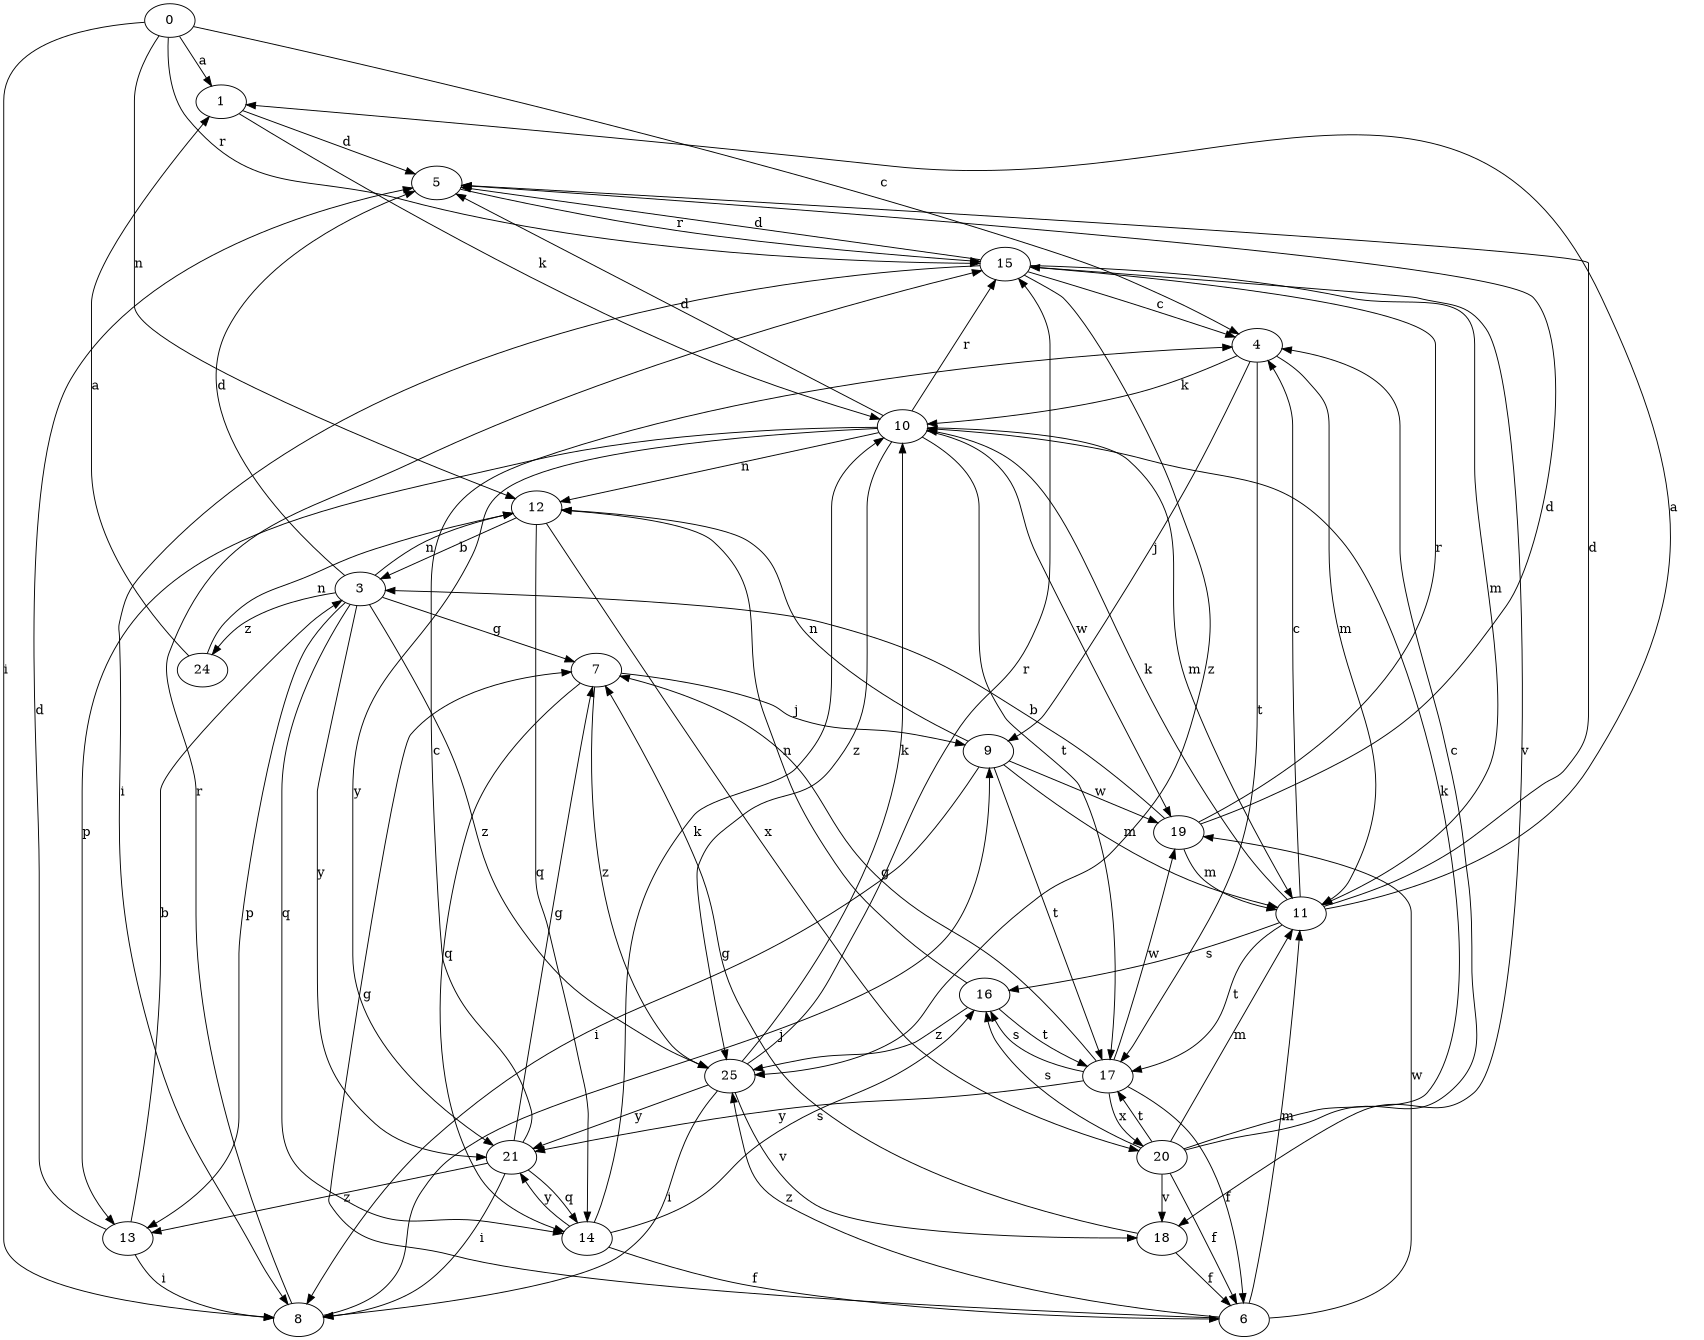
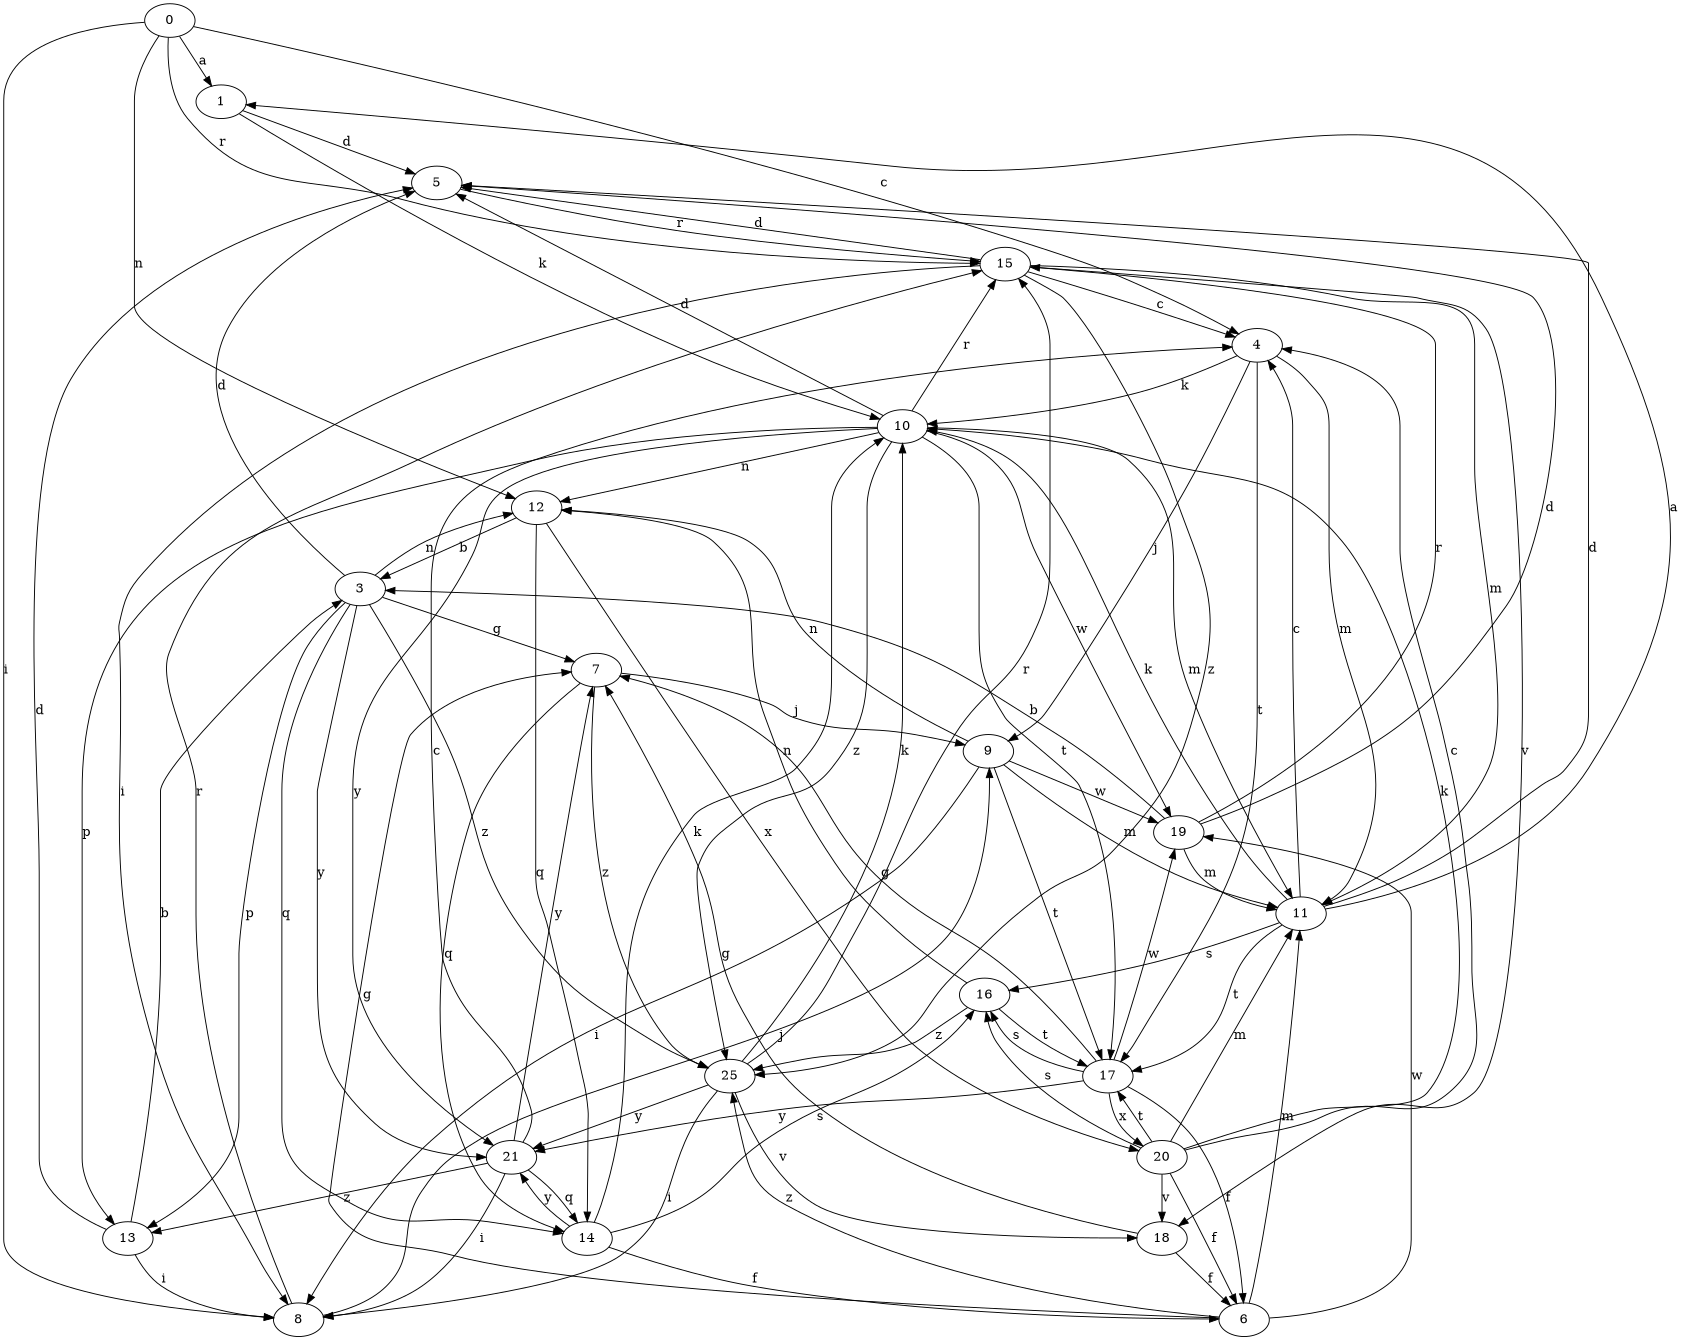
node "24": removed
edge "21" -> "7": label "g" -> "y"
